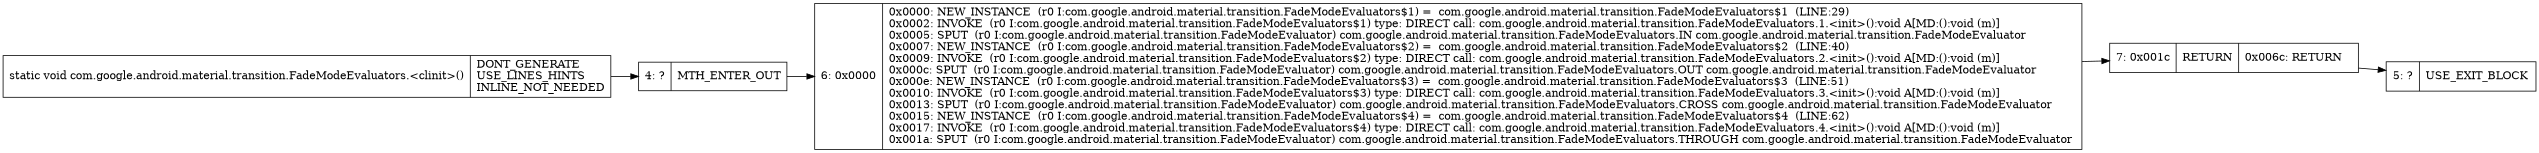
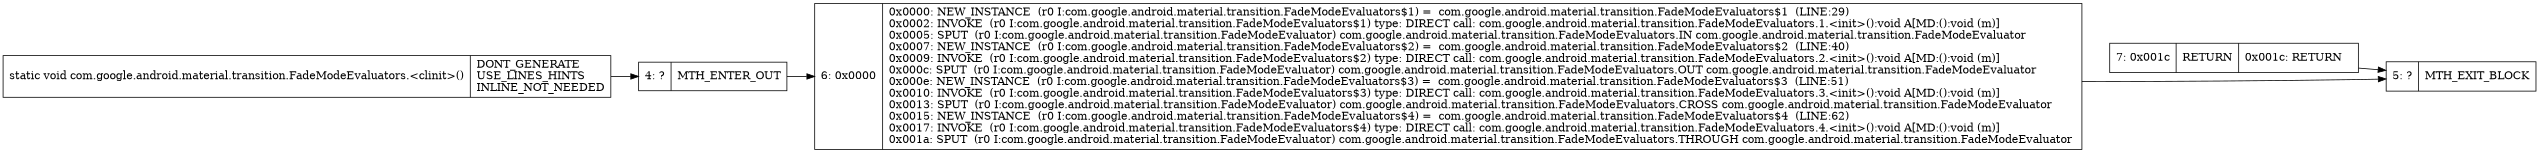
node "7: 0x001c": text "0x006c: RETURN" -> "0x001c: RETURN"
edge "6: 0x0000" -> "7: 0x001c": now "6: 0x0000" -> "5: ?"
node "5: ?": text "USE_EXIT_BLOCK" -> "MTH_EXIT_BLOCK"
